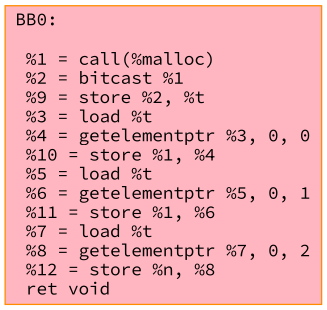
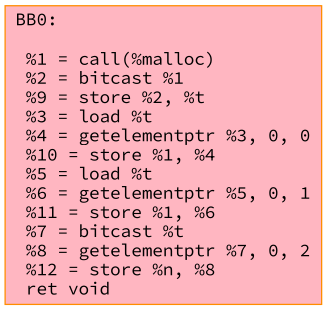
node "BB0:": text "%7 = load %t" -> "%7 = bitcast %t"
